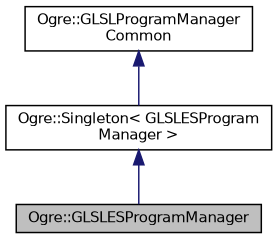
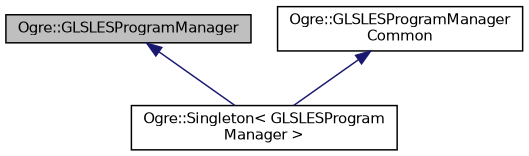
node "Ogre::GLSLProgramManager Common": label "Ogre::GLSLProgramManager Common" -> "Ogre::GLSLESProgramManager Common"
edge "Ogre::GLSLESProgramManager" -> "Ogre::Singleton< GLSLESProgram Manager >": reversed
